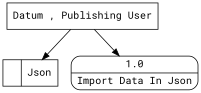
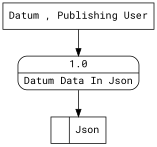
edge "Datum , Publishing User" -> "Json": now "1.0" -> "Json"
node "1.0": text "Import Data In Json" -> "Datum Data In Json"
